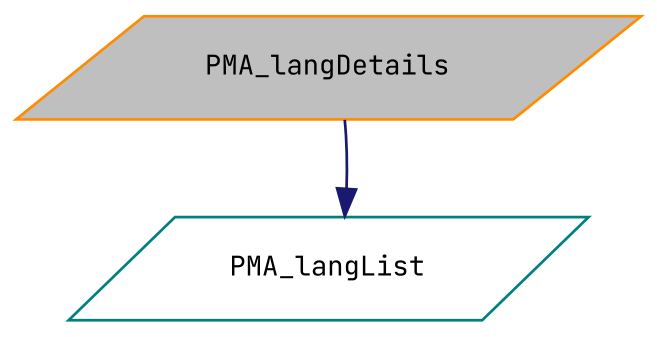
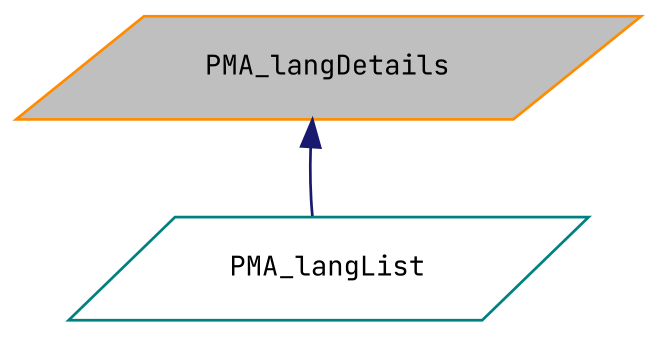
edge "PMA_langDetails" -> "PMA_langList": reversed
